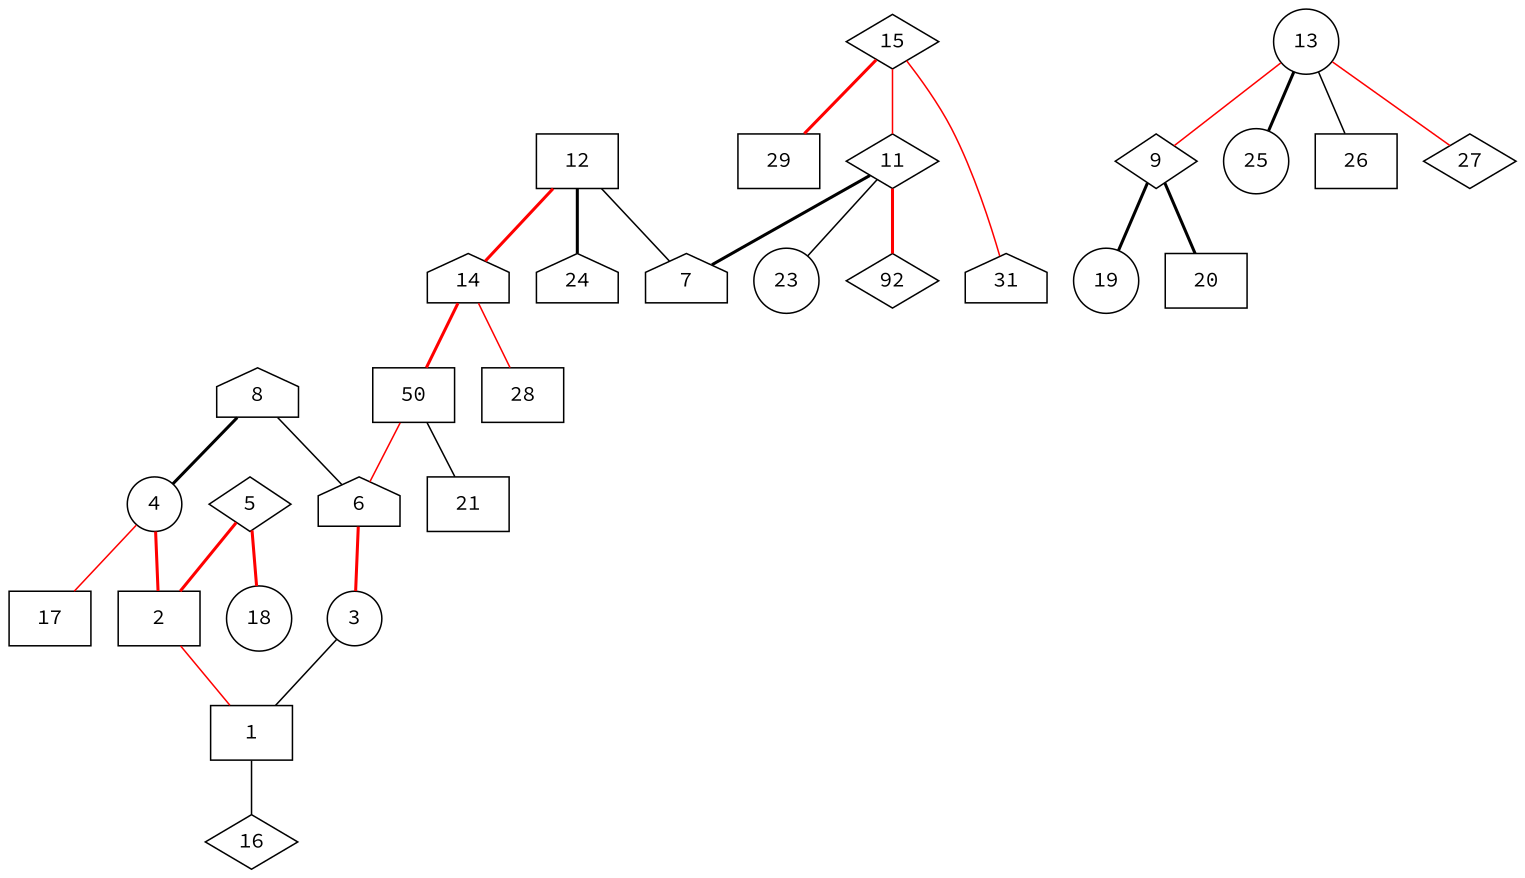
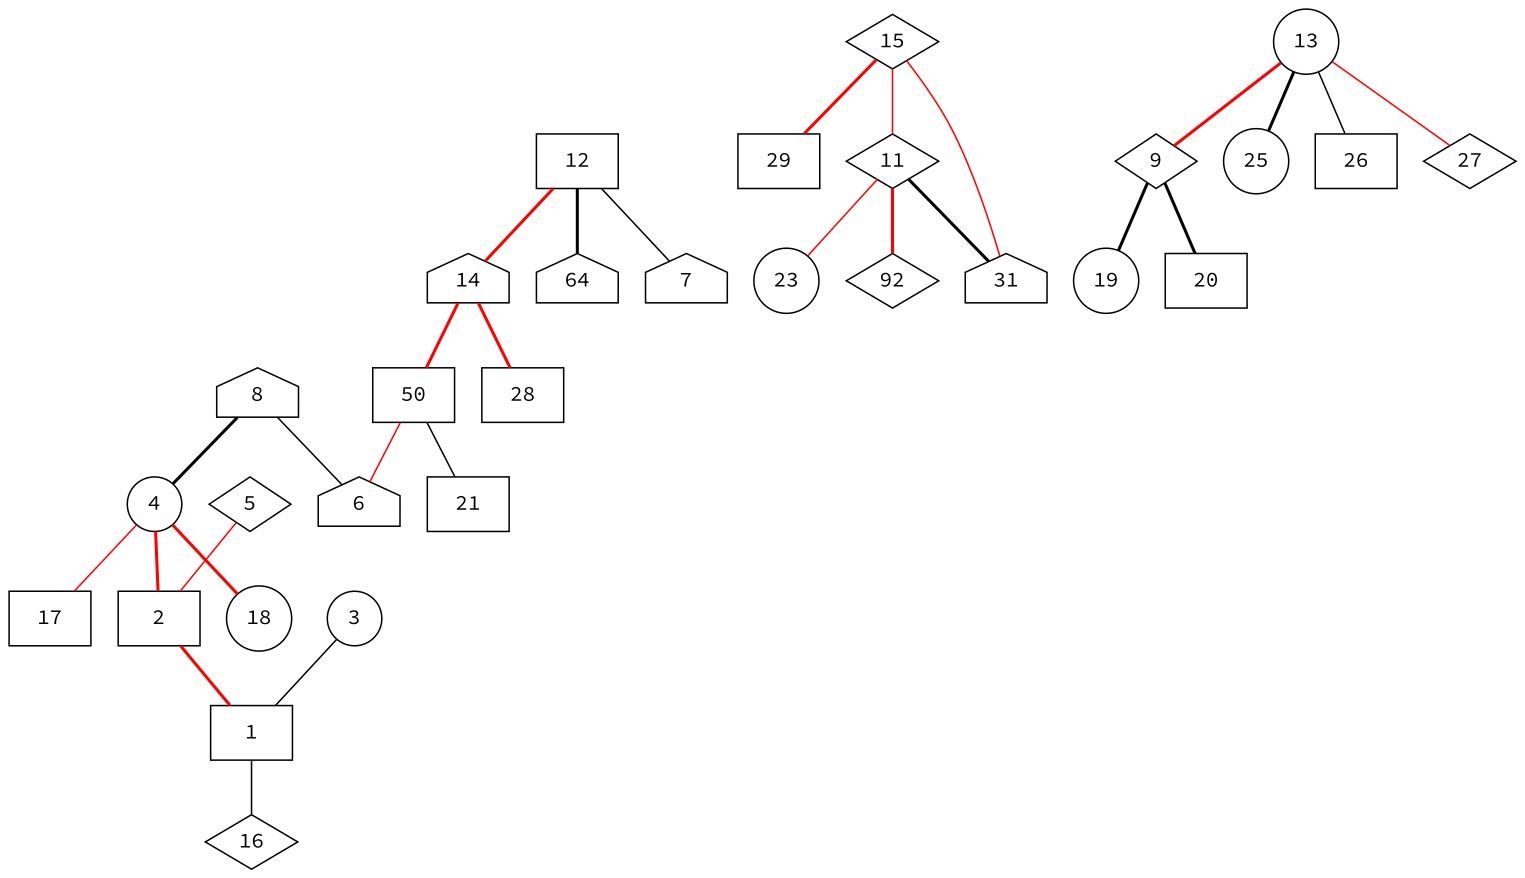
edge "13" -- "9": style solid -> bold
edge "11" -- "23": color black -> red
edge "11" -- "7": now "11" -- "31"
node "24": label "24" -> "64"
edge "14" -- "28": style solid -> bold
edge "5" -- "2": style bold -> solid
edge "5" -- "18": now "4" -- "18"
edge "6" -- "3": removed
edge "2" -- "1": style solid -> bold
